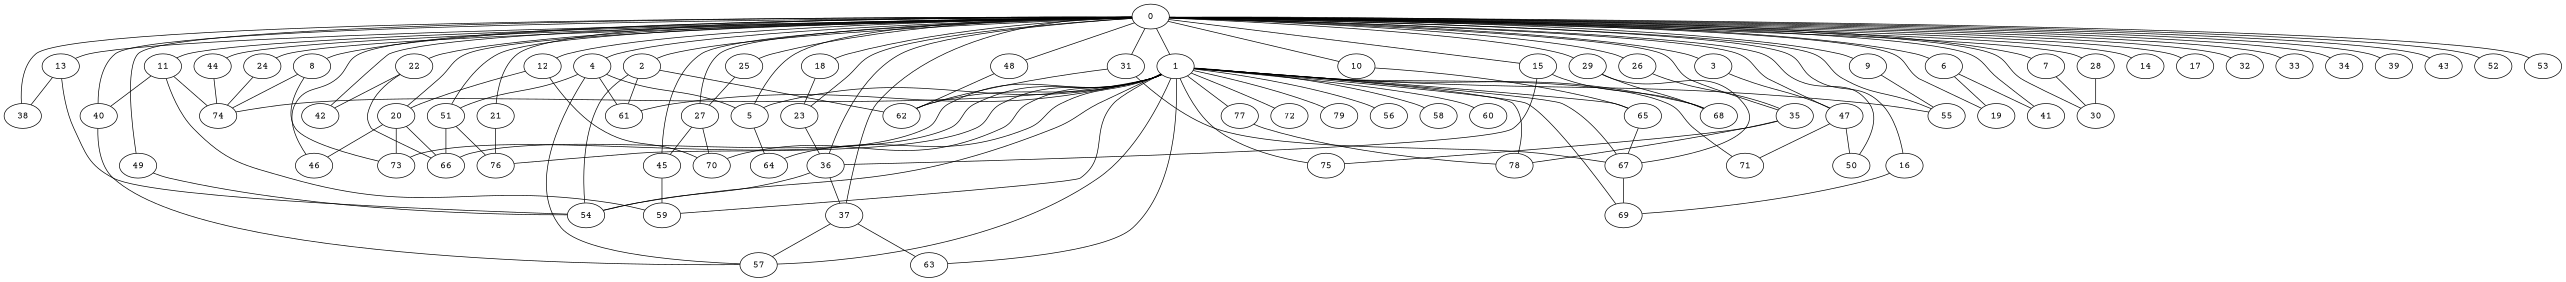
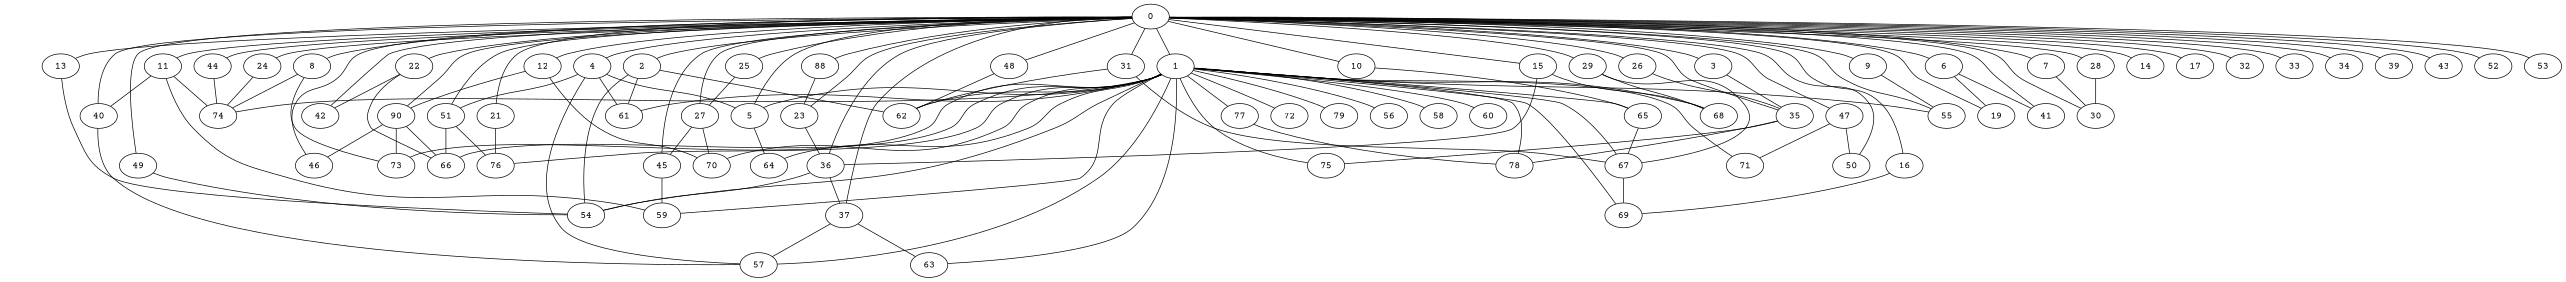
node "18": label "18" -> "88"
edge "3" -- "47": now "3" -- "35"
node "38": removed
node "20": label "20" -> "90"
